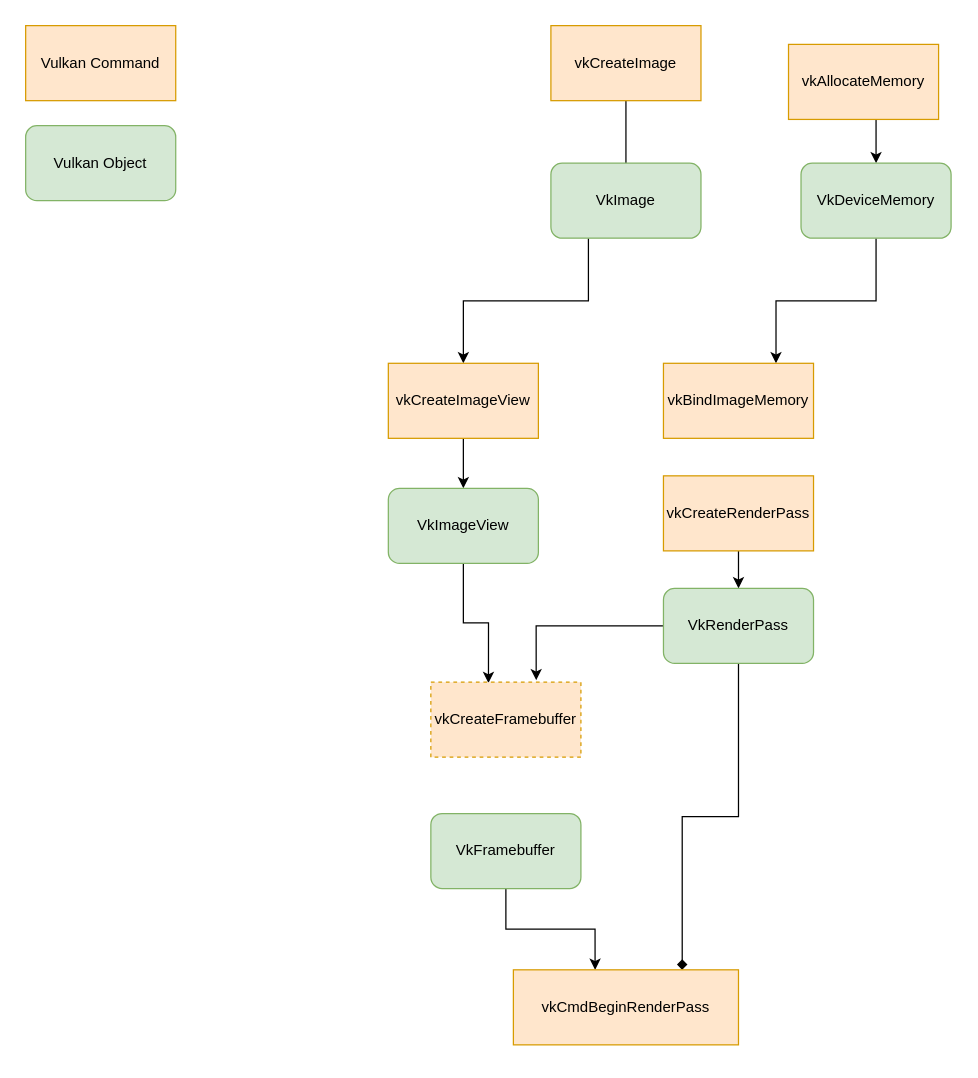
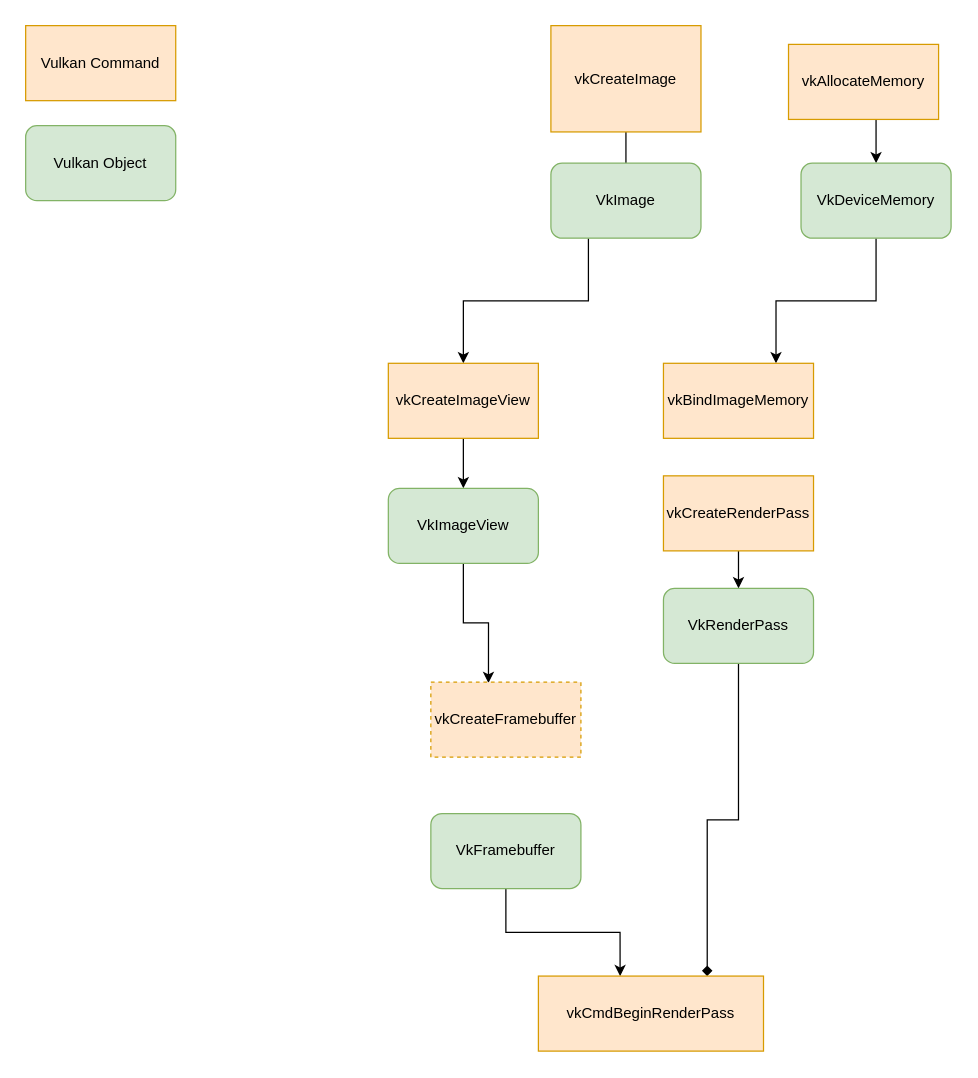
node "vkCreateImage": size 150x75 -> 150x106
edge "VkRenderPass" -> "vkCreateFramebuffer": removed
node "vkCmdBeginRenderPass": moved (626, 1007) -> (651, 1013)
